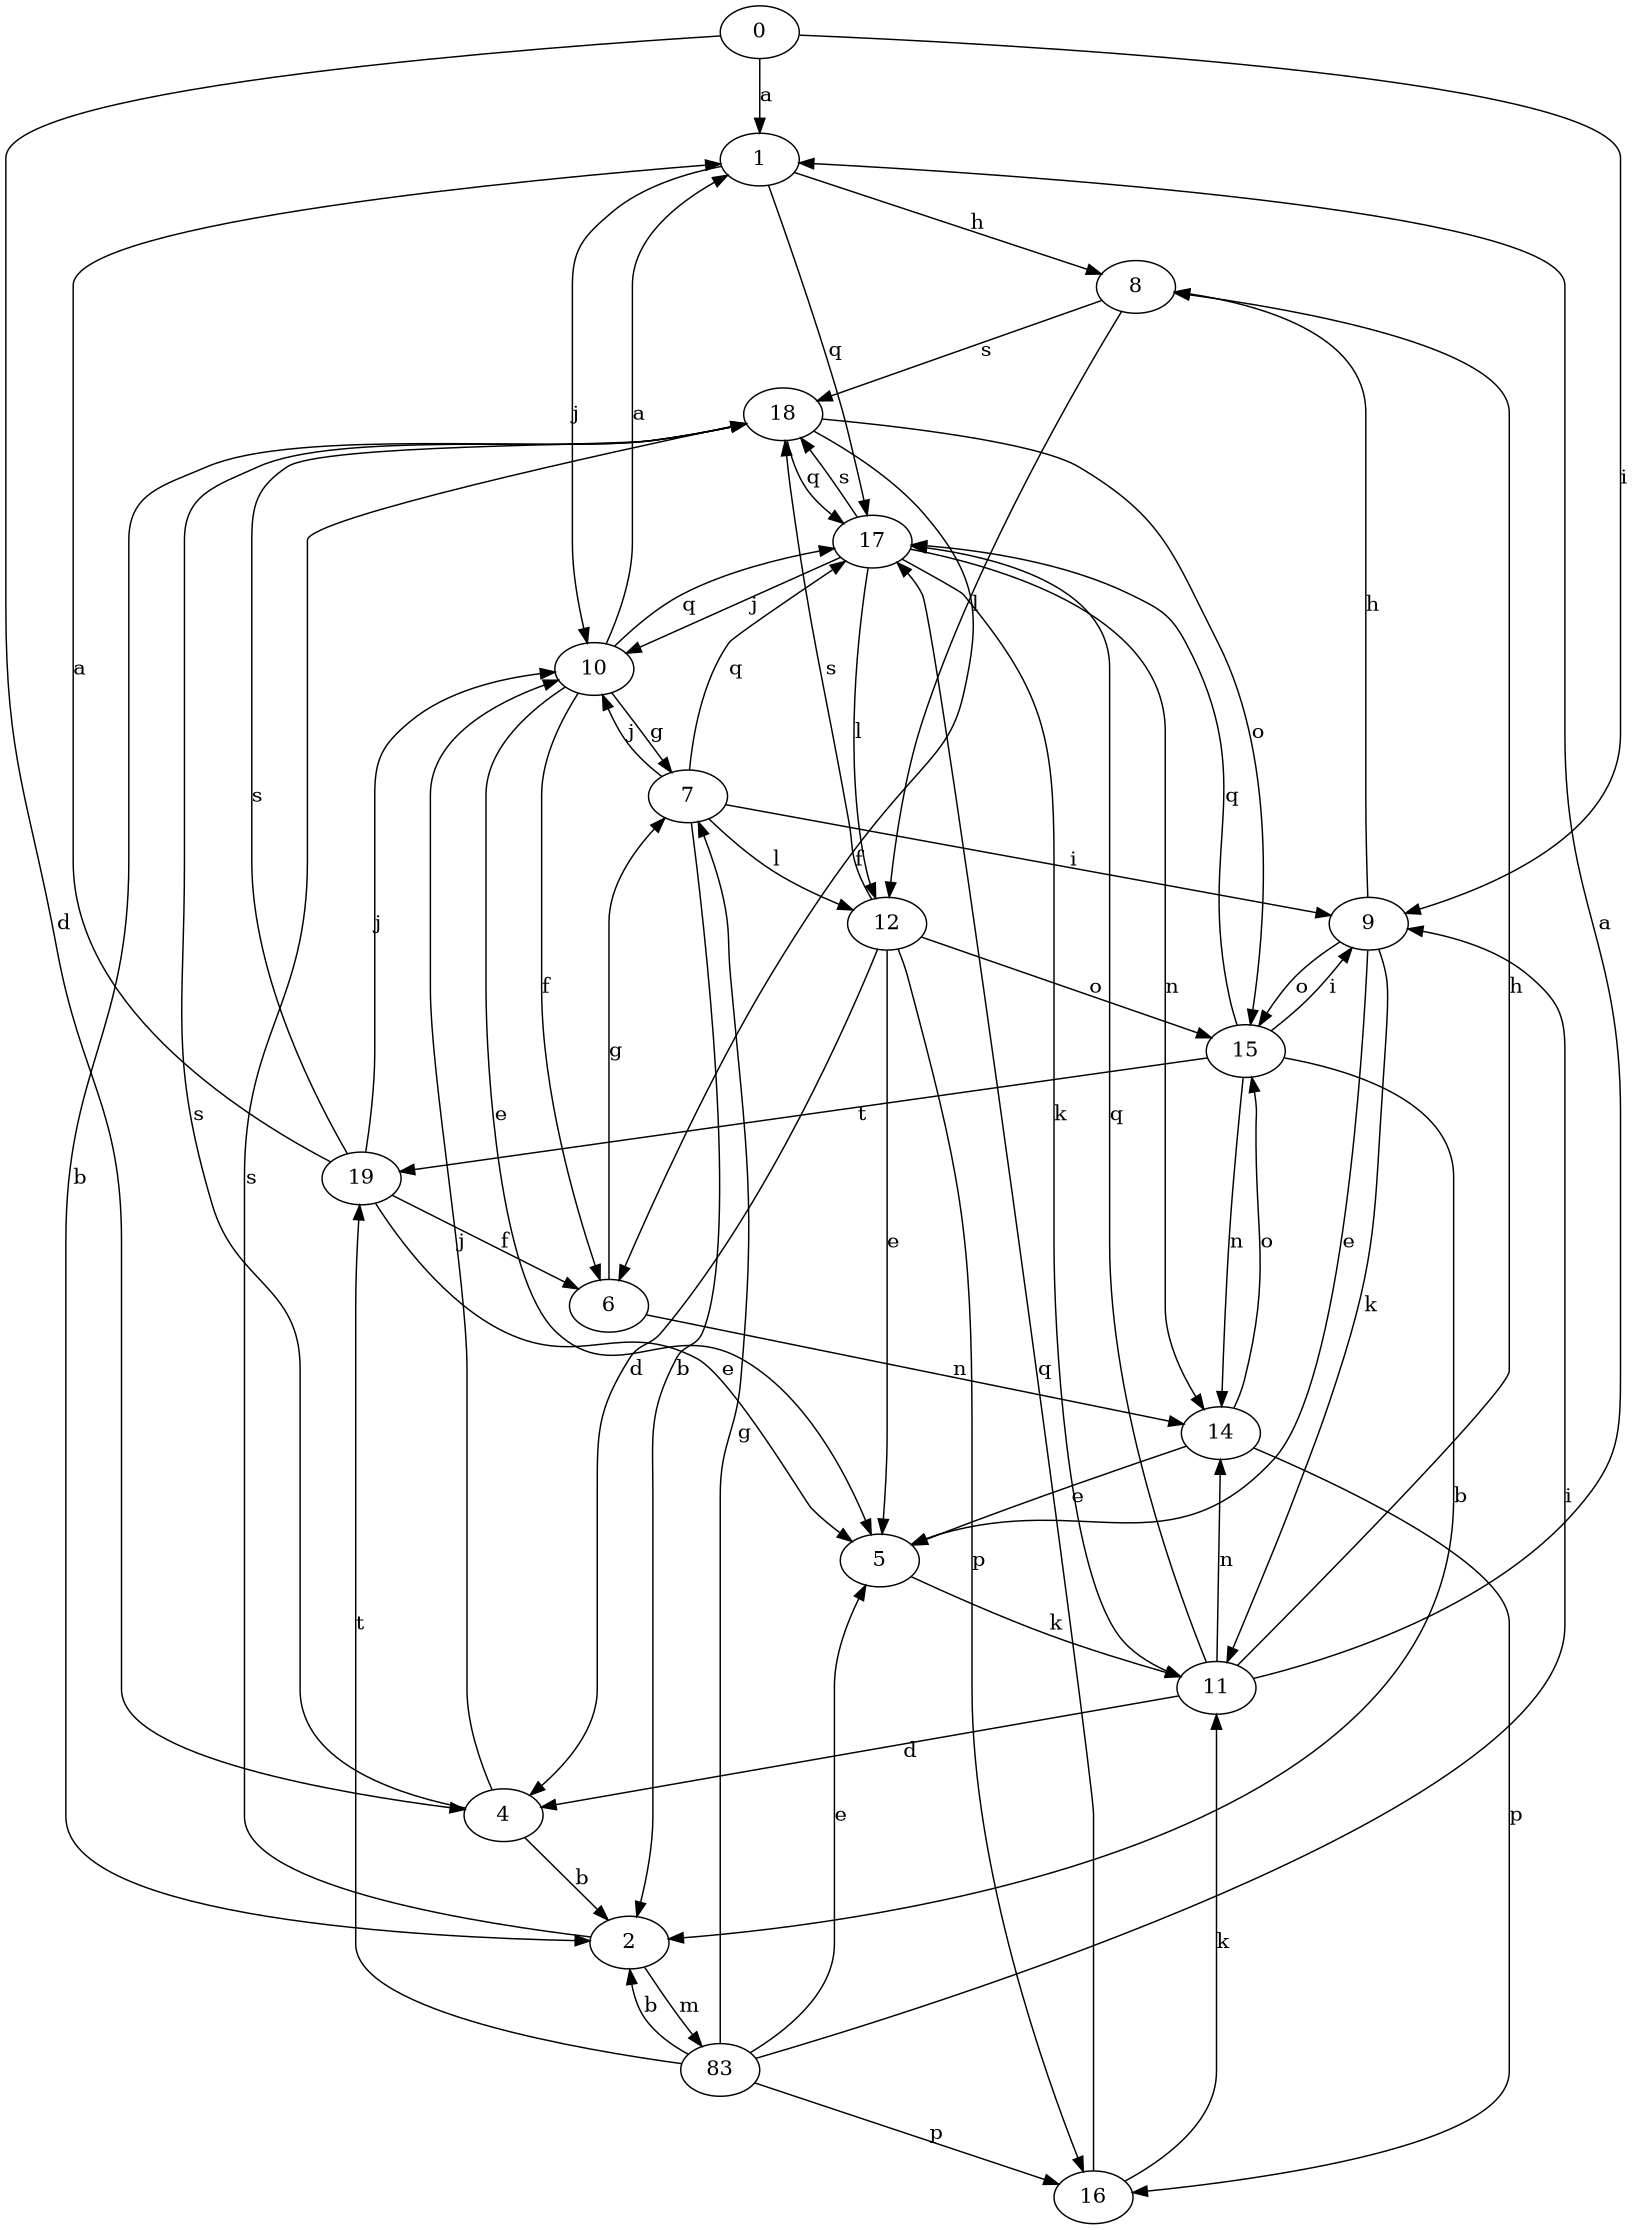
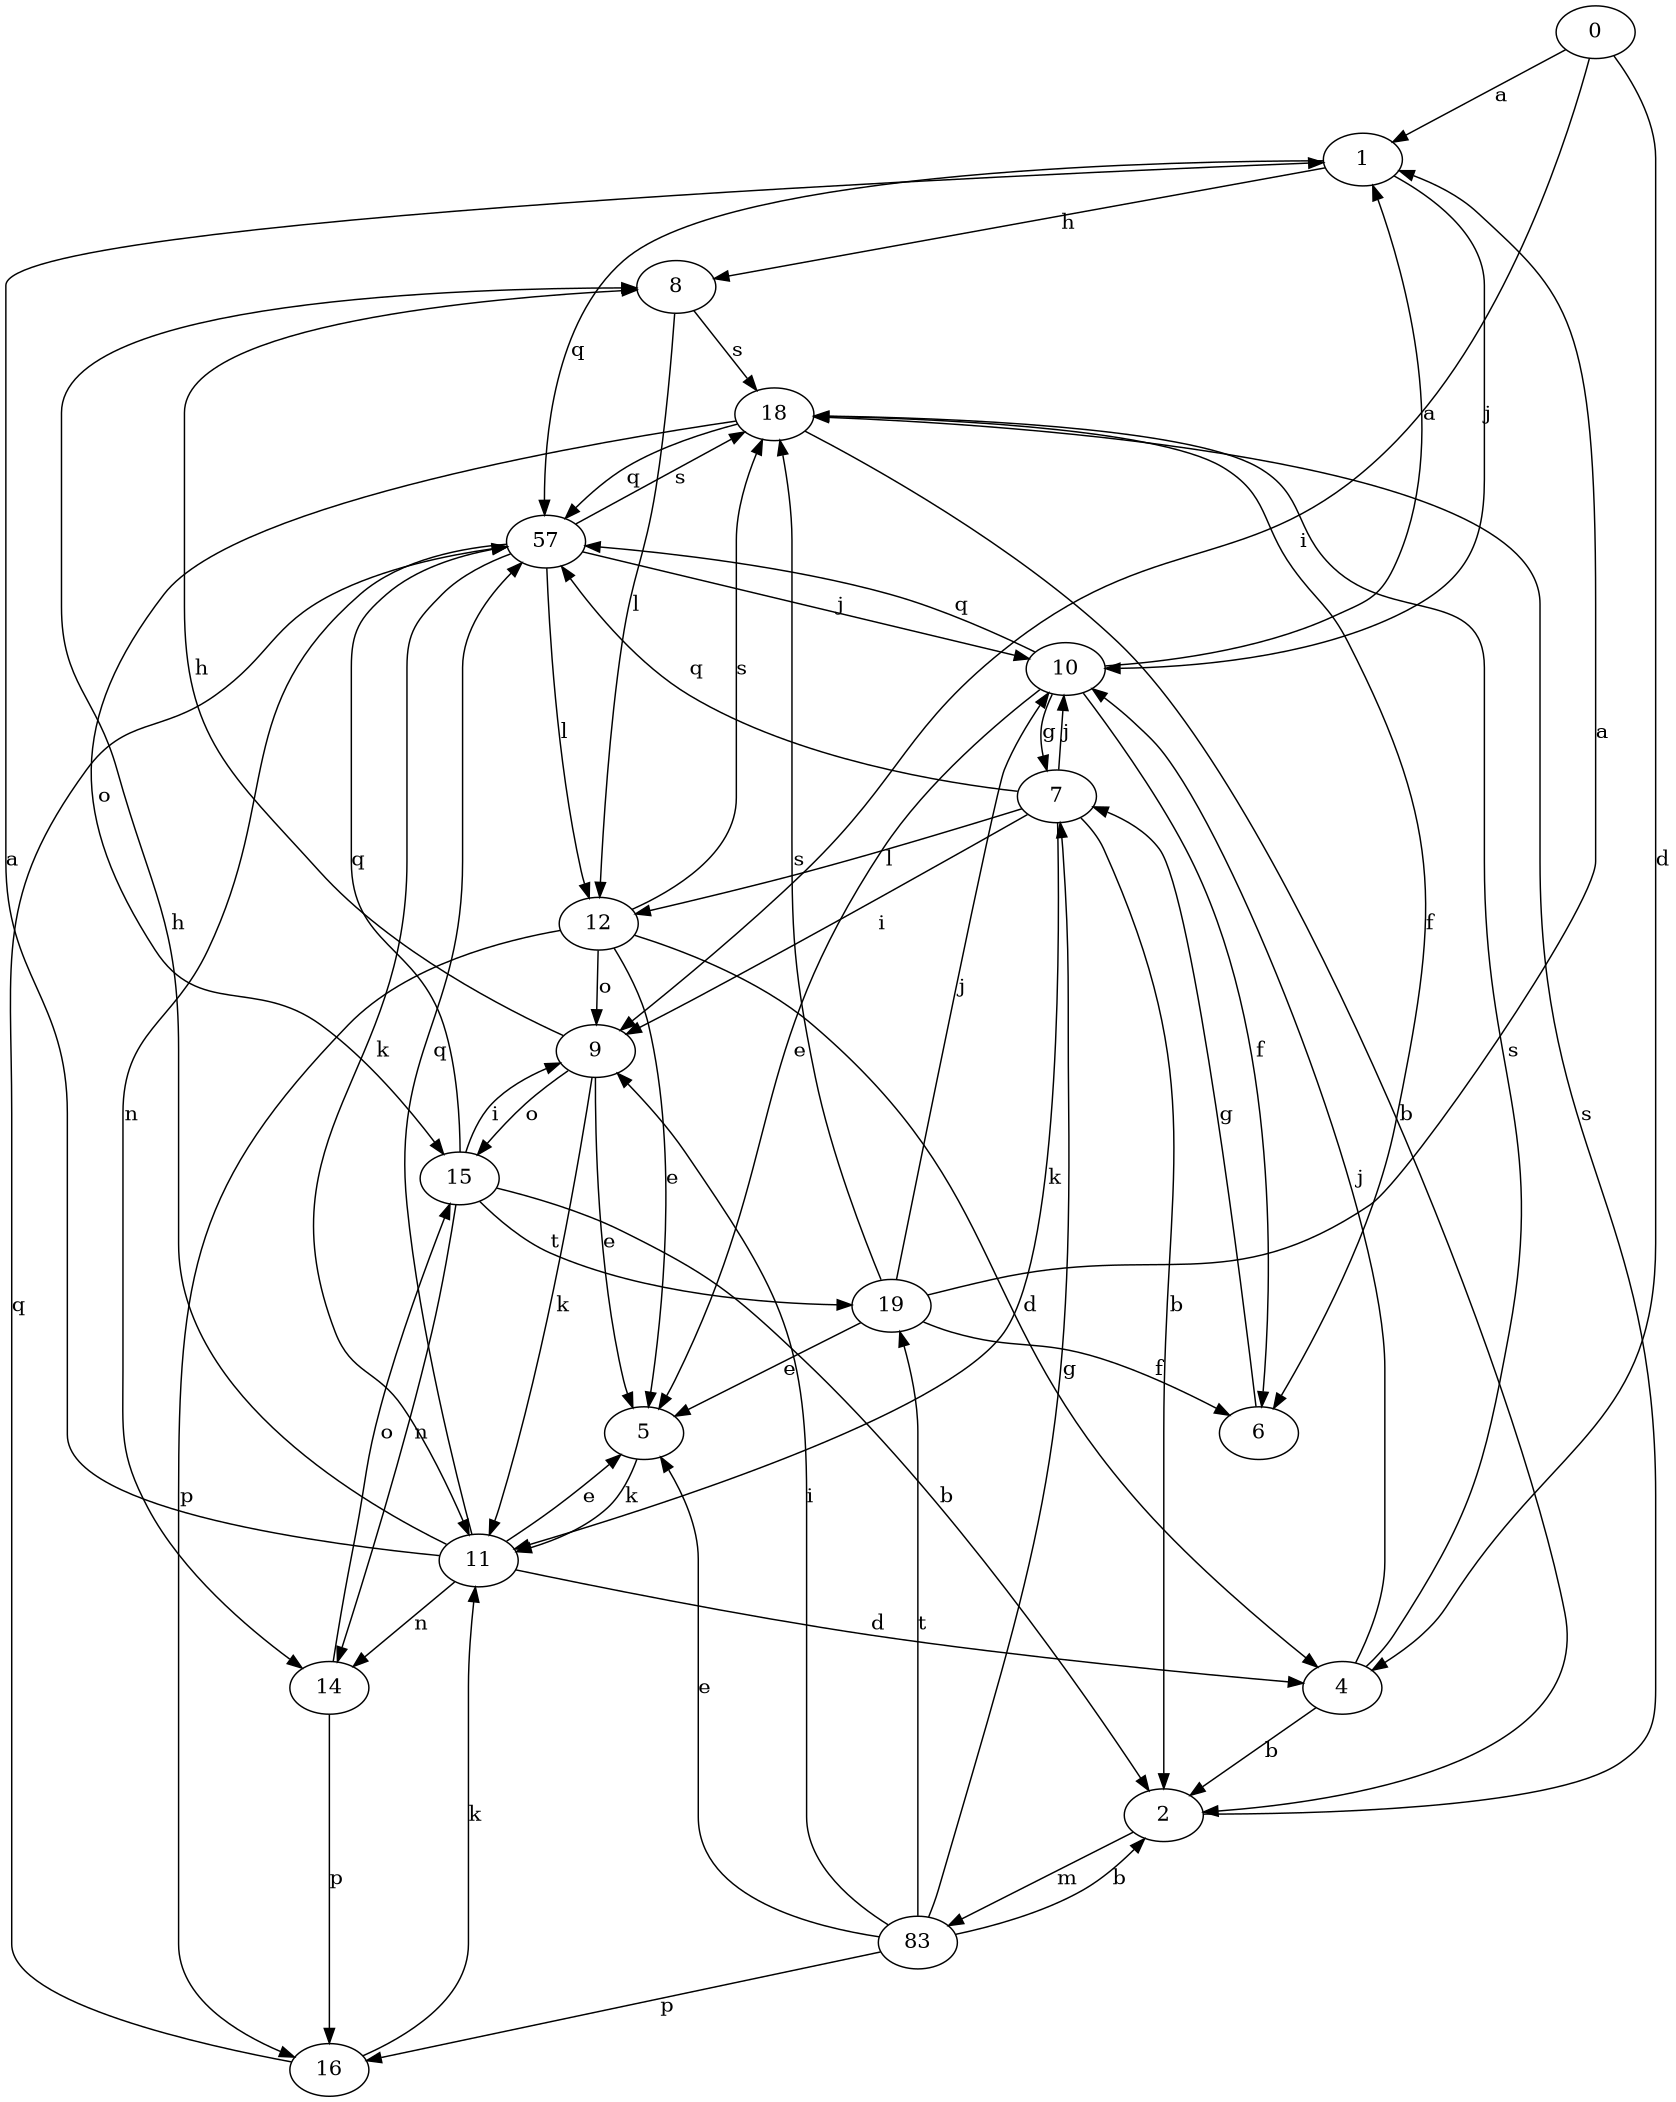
node "17": label "17" -> "57"
edge "12" -> "15": now "12" -> "9"
edge "7" -> "11": added, label "k"
edge "6" -> "14": removed, label "n"
edge "14" -> "5": now "11" -> "5"
